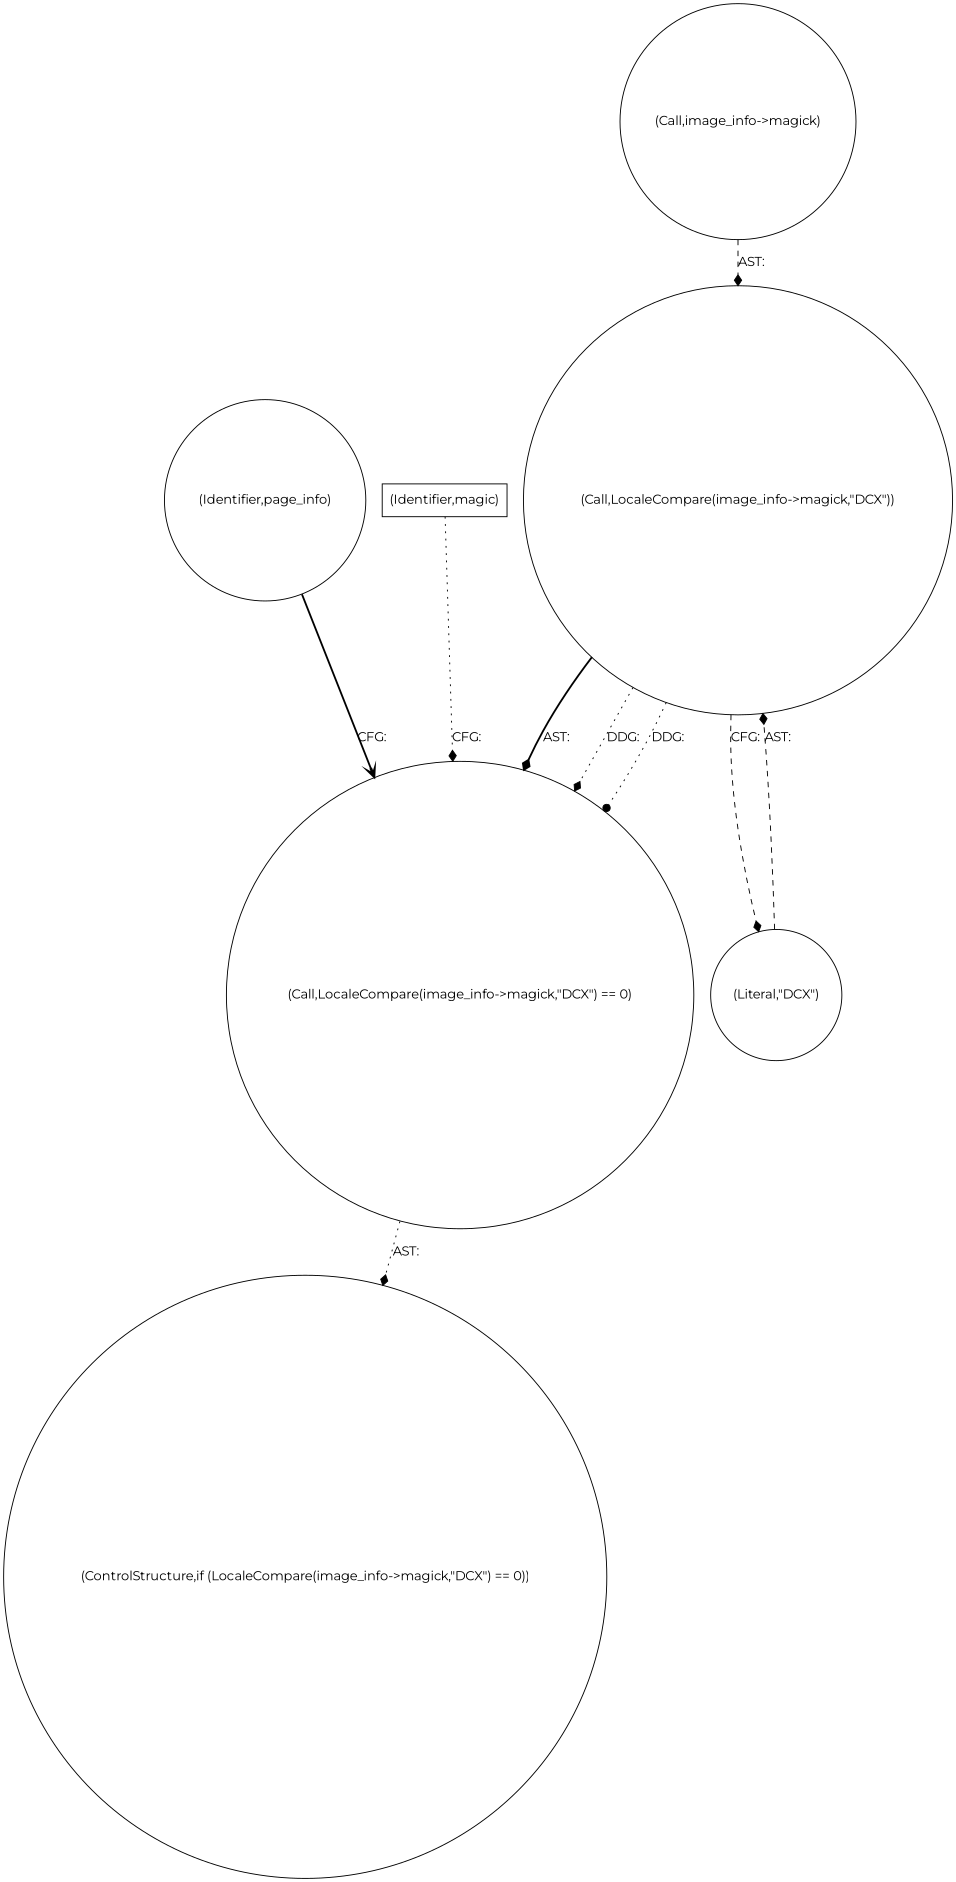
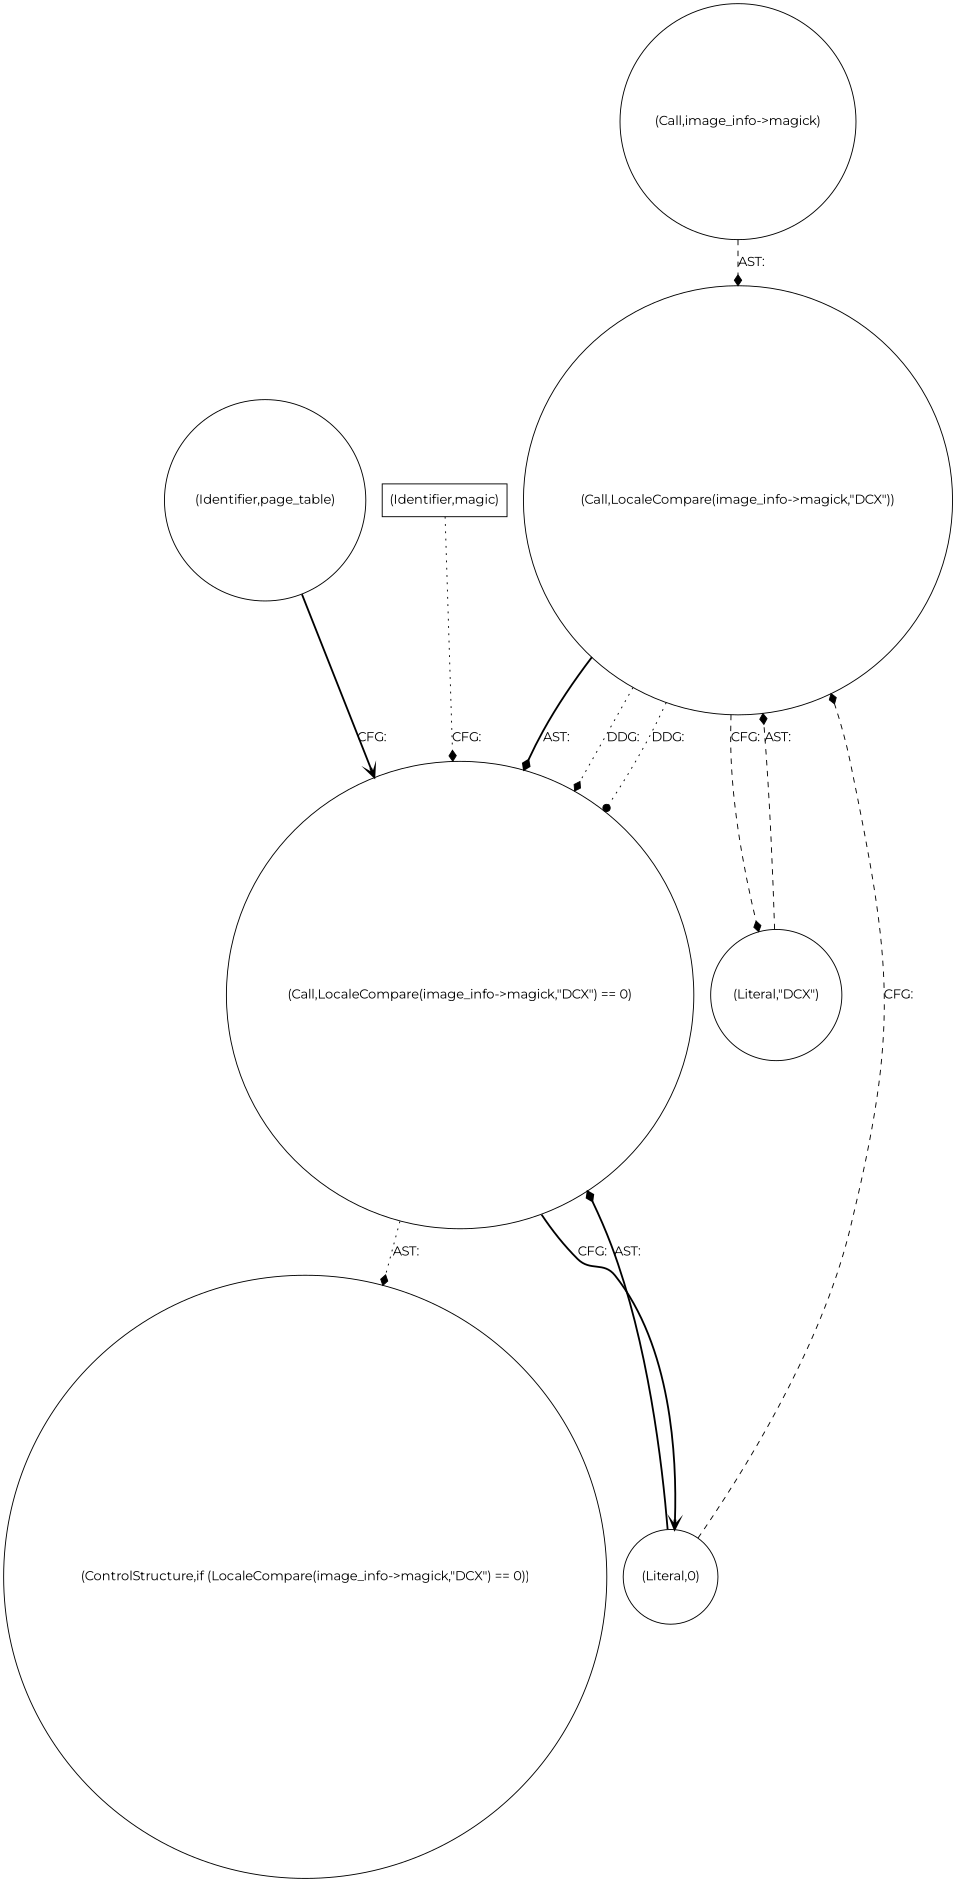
node "(Identifier,page_info)": label "(Identifier,page_info)" -> "(Identifier,page_table)"
node "(Literal,0)": added
